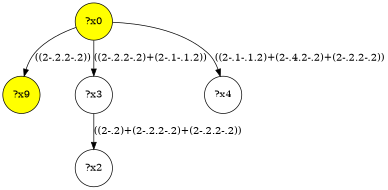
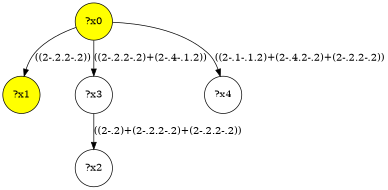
edge "?x0" -> "?x3": label "((2-.2.2-.2)+(2-.1-.1.2))" -> "((2-.2.2-.2)+(2-.4-.1.2))"
node "?x9": label "?x9" -> "?x1"
